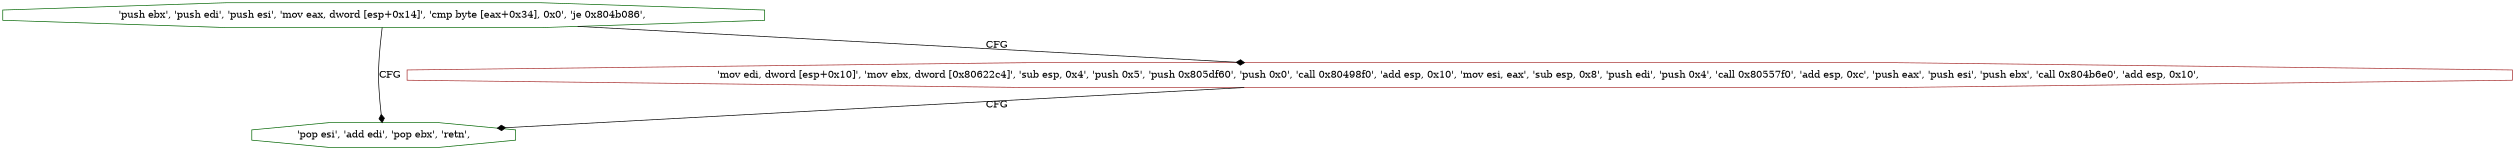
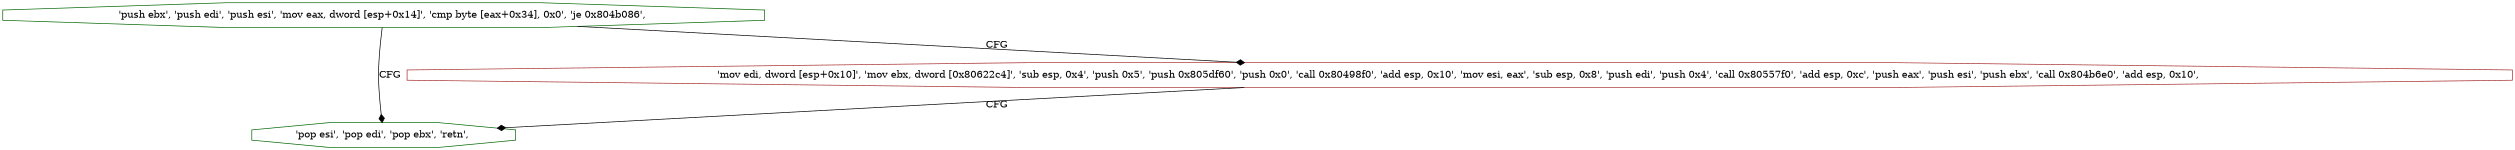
node "'pop esi', 'add edi', 'pop ebx', 'retn',": label "'pop esi', 'add edi', 'pop ebx', 'retn'," -> "'pop esi', 'pop edi', 'pop ebx', 'retn',"
